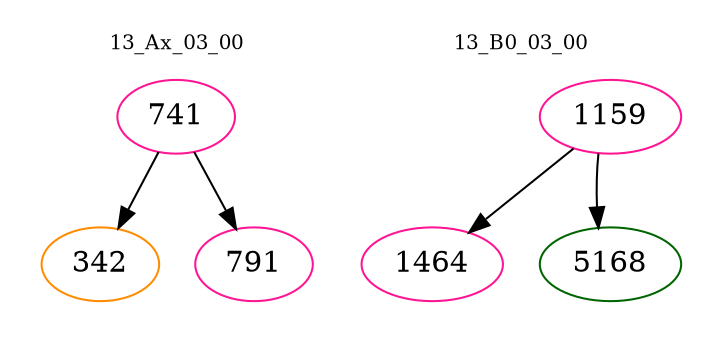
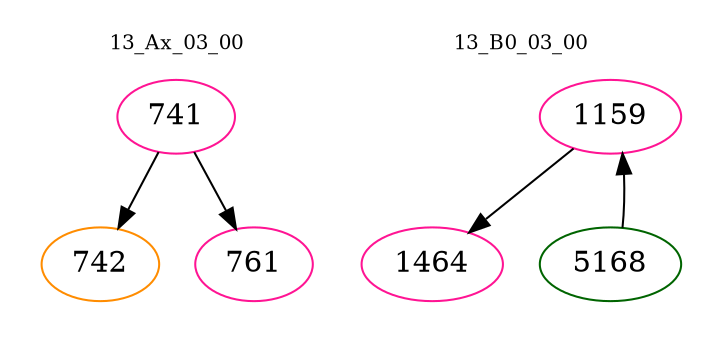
edge "1159" -> "5168": reversed
node "342": label "342" -> "742"
node "791": label "791" -> "761"
